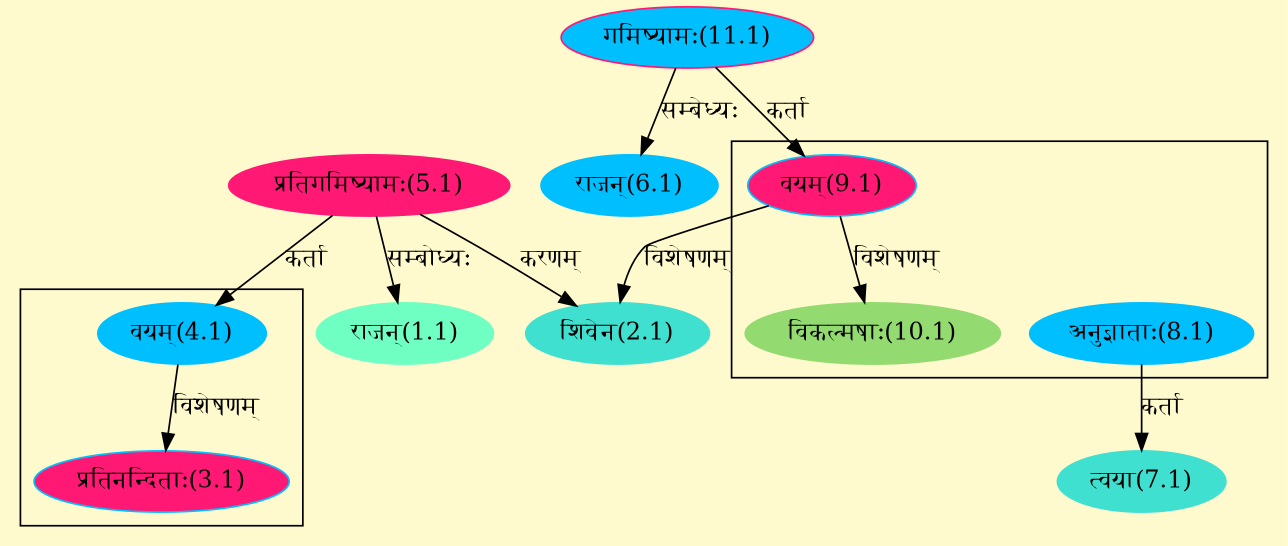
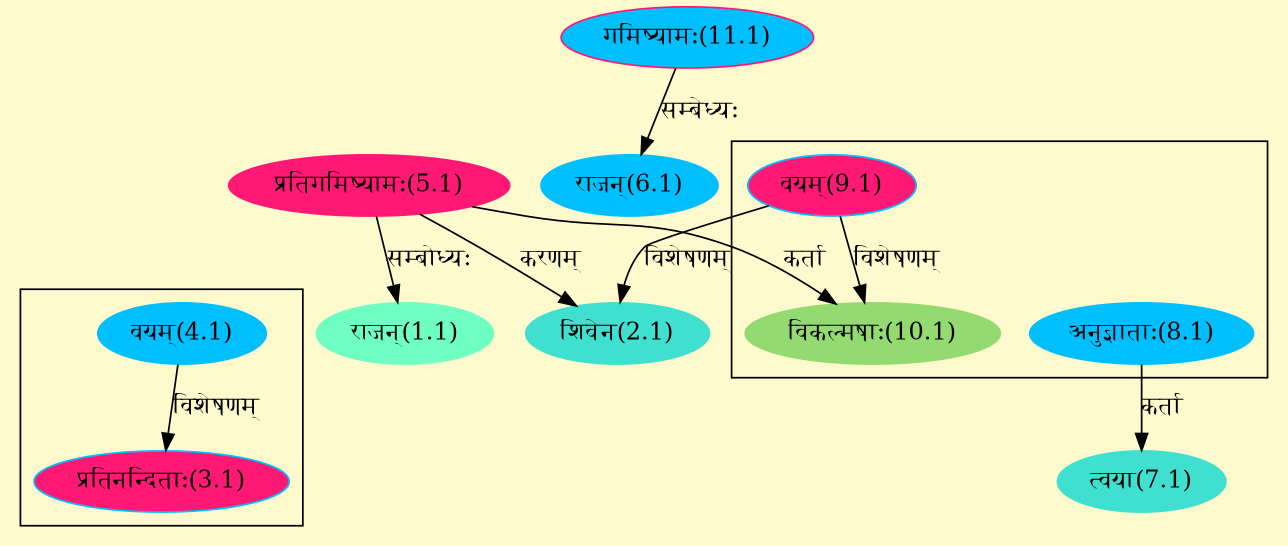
edge "गमिष्यामः(11.1)" -> "वयम्(9.1)": removed, label "कर्ता"
edge "प्रतिगमिष्यामः(5.1)" -> "वयम्(4.1)": now "प्रतिगमिष्यामः(5.1)" -> "विकल्मषाः(10.1)"
